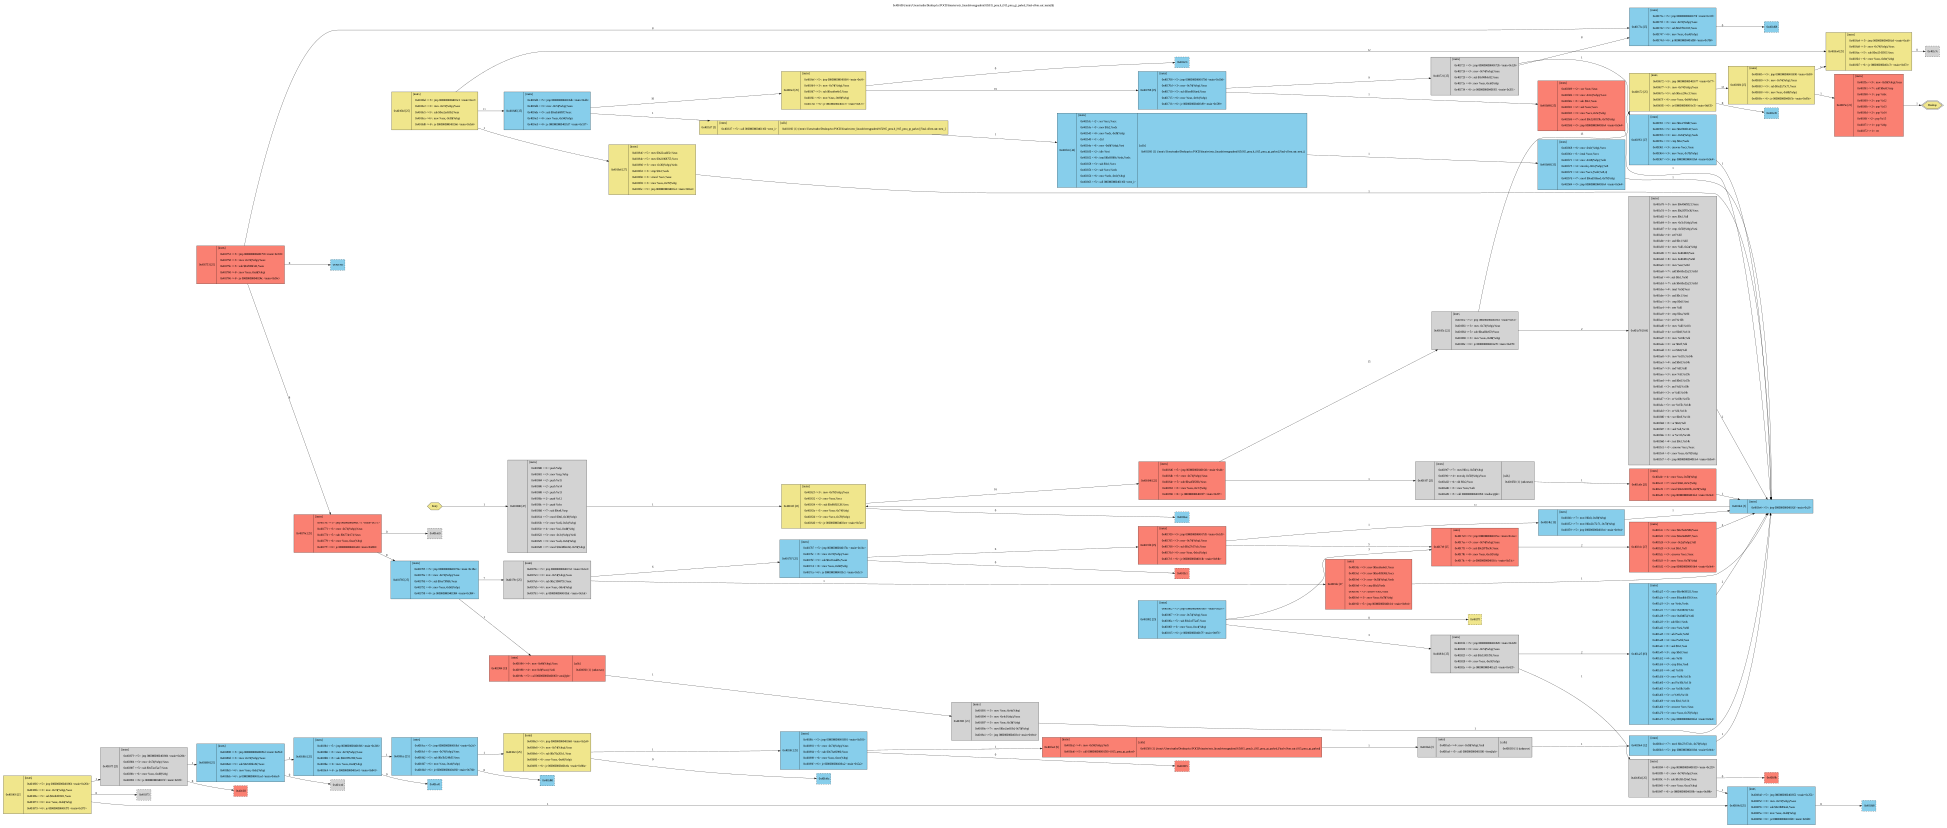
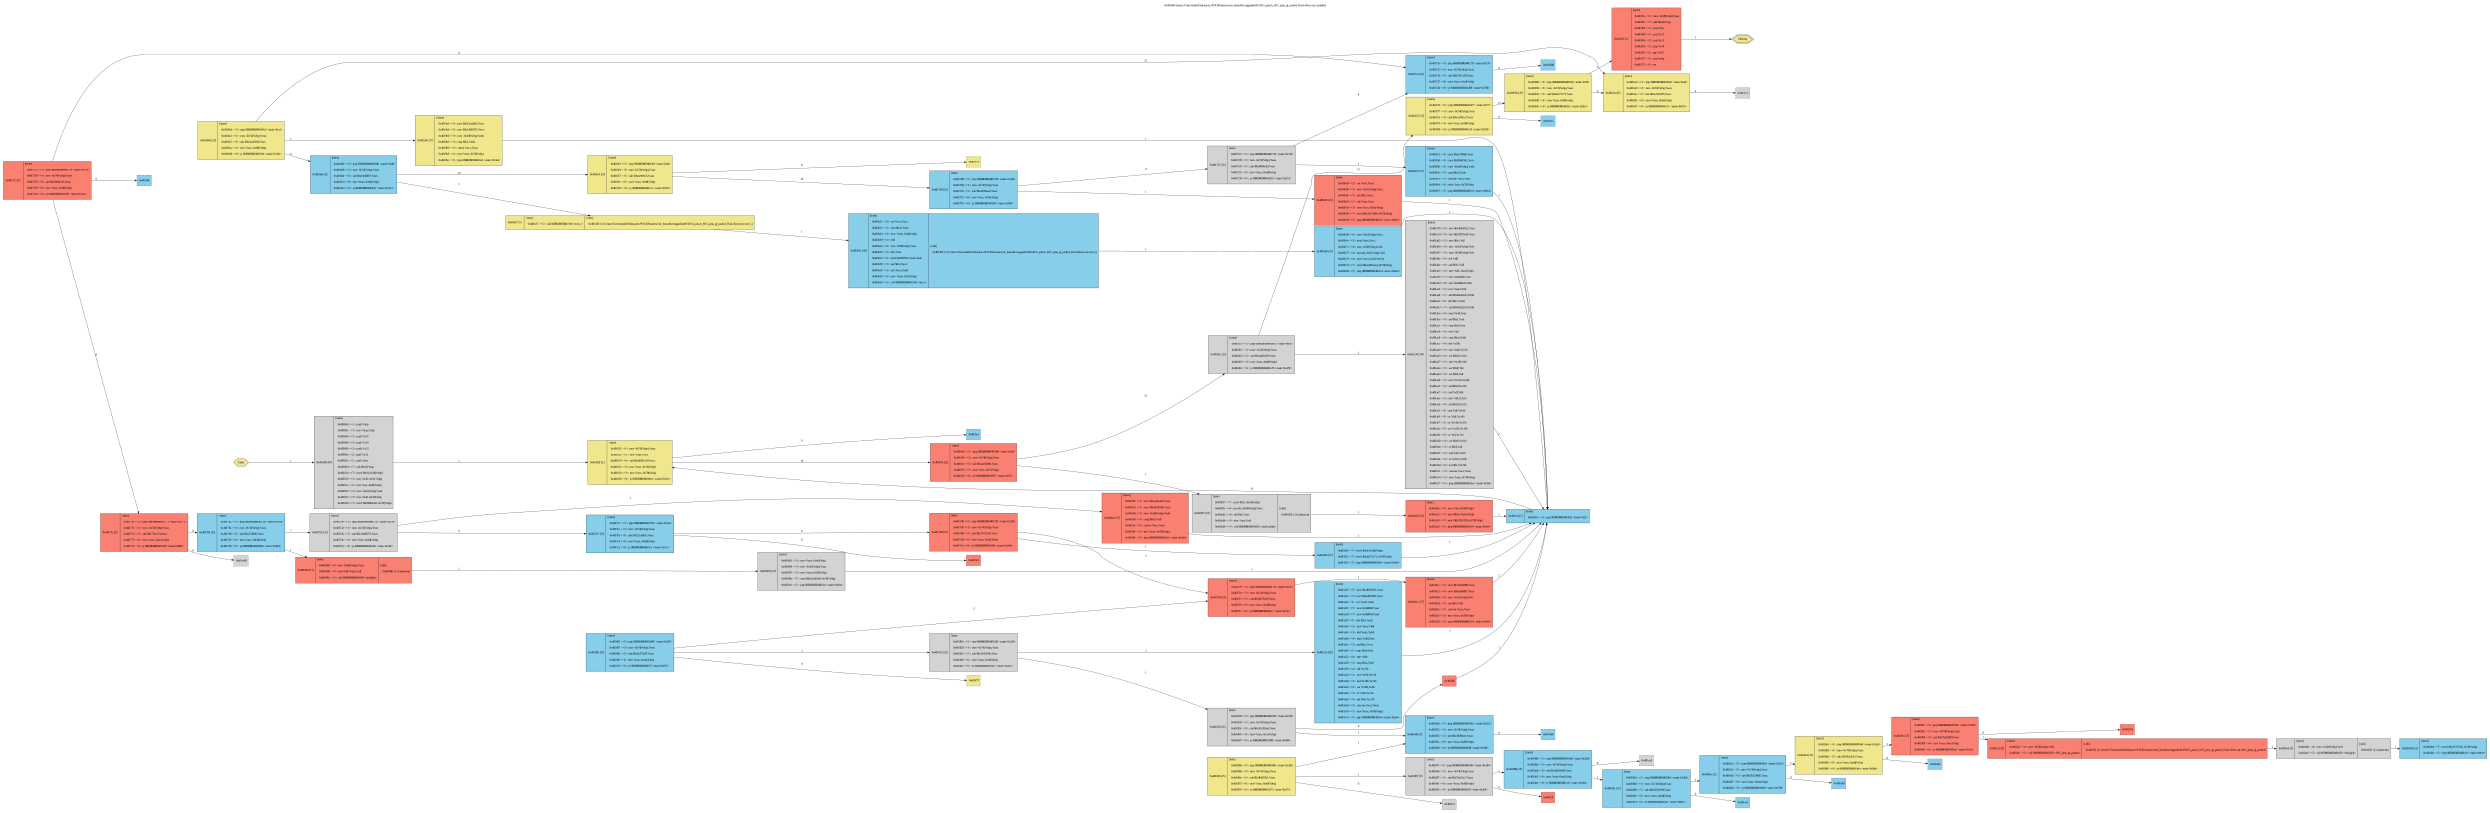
node "0x401e7e": fillcolor skyblue -> khaki
edge "0x401bb4 [12]" -> "0x401fe4 [5]": now "0x401f8b" -> "0x401fe4 [5]"
node "0x4018fc [25]": fillcolor skyblue -> salmon
